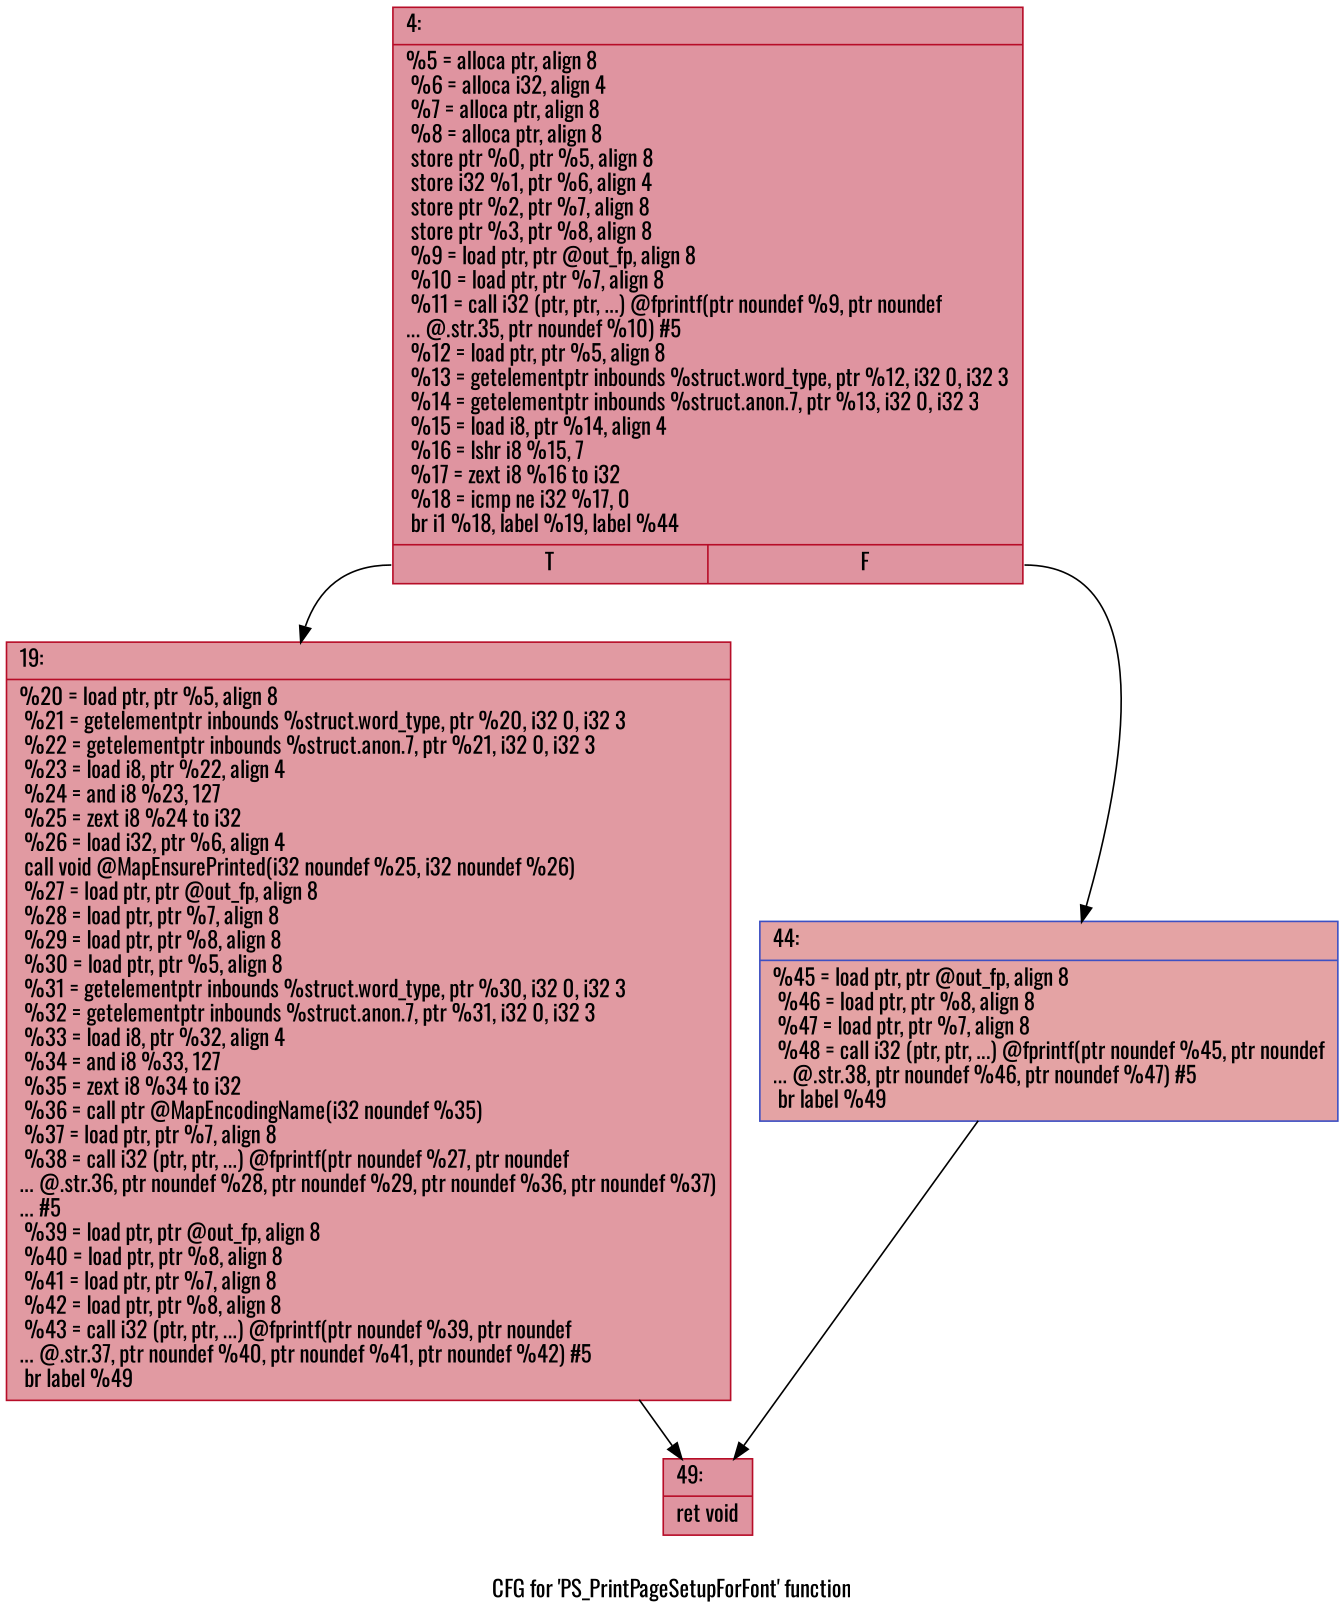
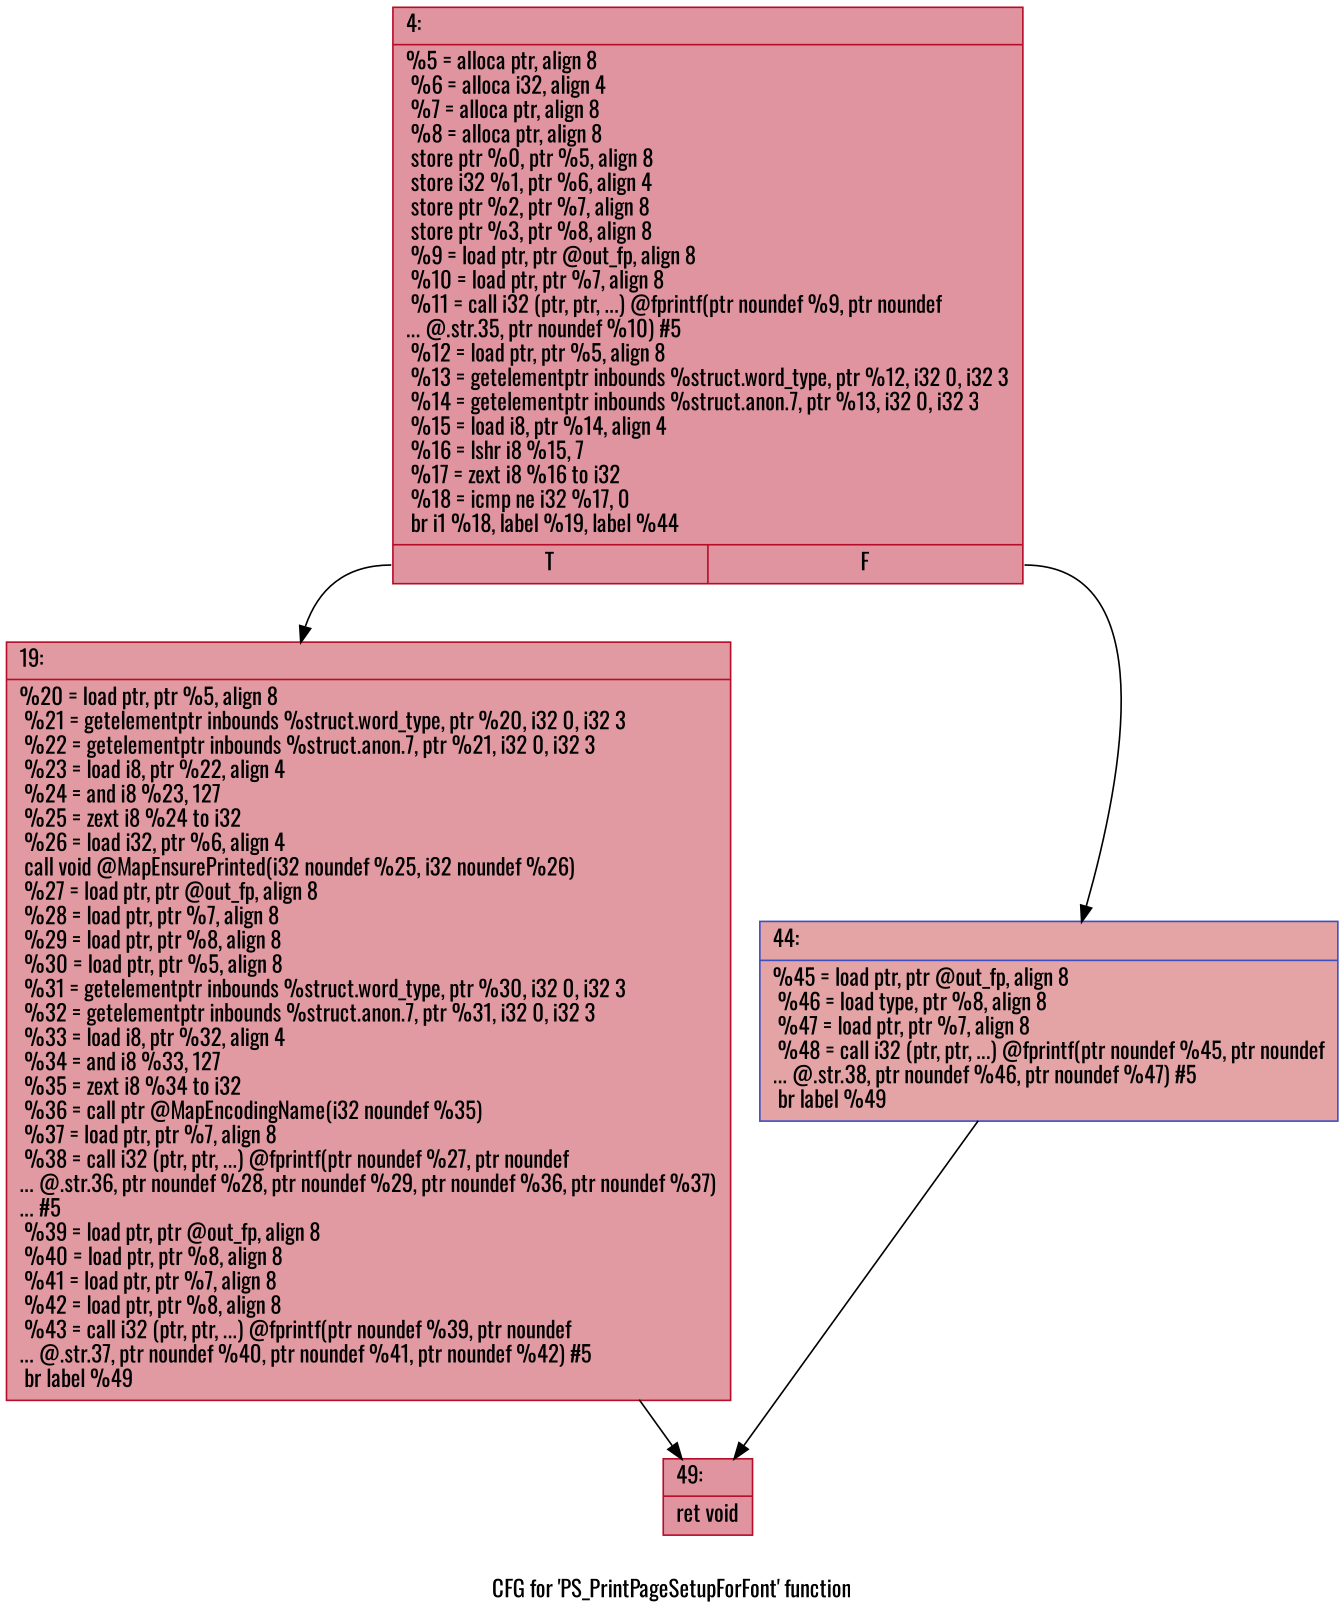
node "44:": text "%46 = load ptr, ptr %8, align 8" -> "%46 = load type, ptr %8, align 8"
